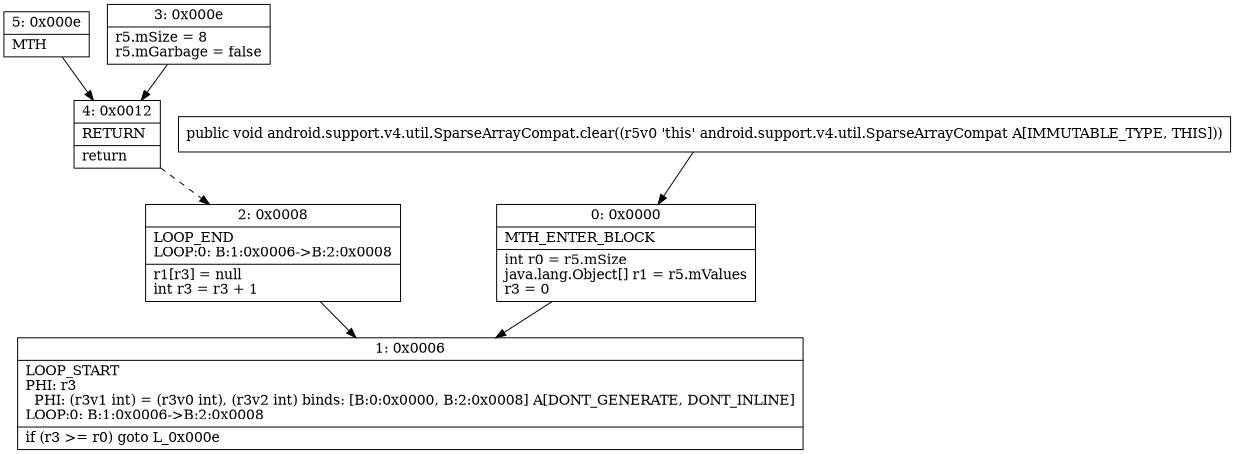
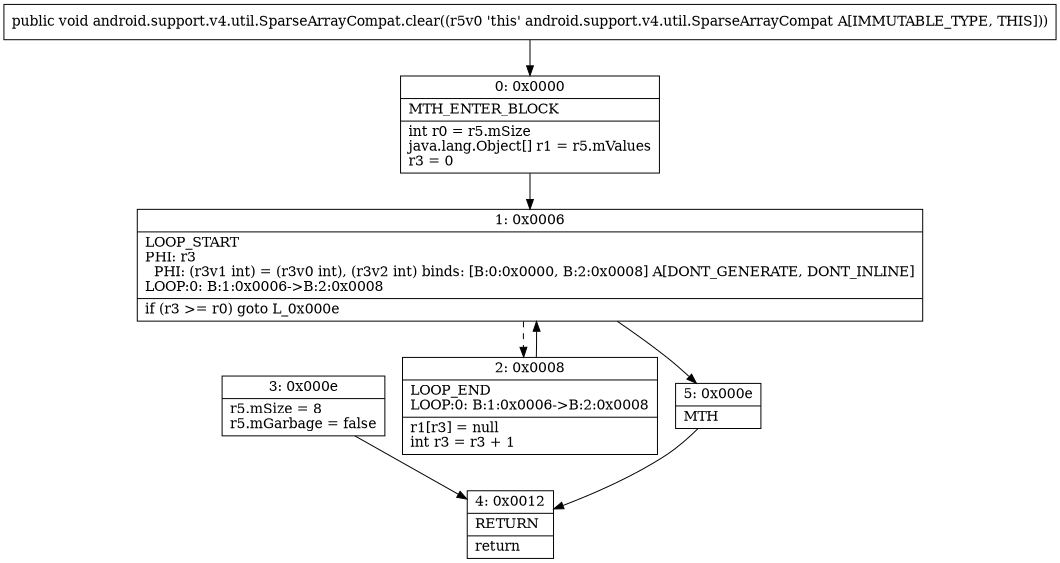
edge "4: 0x0012" -> "2: 0x0008": now "1: 0x0006" -> "2: 0x0008"
edge "1: 0x0006" -> "5: 0x000e": added
